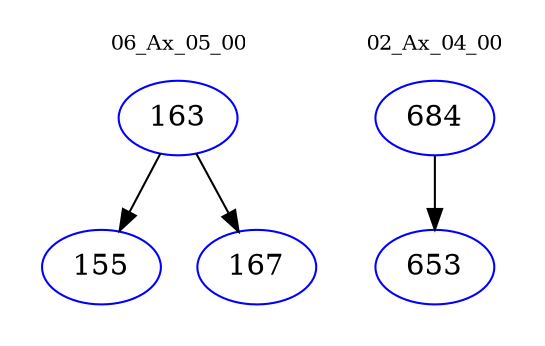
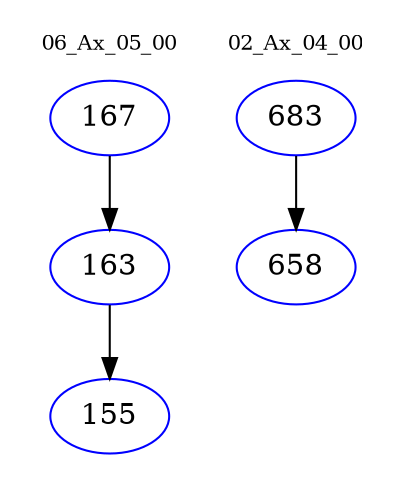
node "684": label "684" -> "683"
edge "163" -> "167": reversed
node "653": label "653" -> "658"
